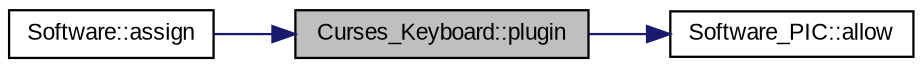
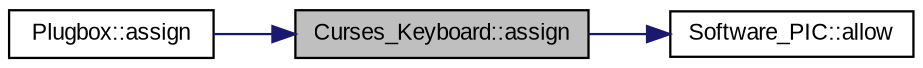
node "Software::assign": label "Software::assign" -> "Plugbox::assign"
node "Curses_Keyboard::plugin": label "Curses_Keyboard::plugin" -> "Curses_Keyboard::assign"
